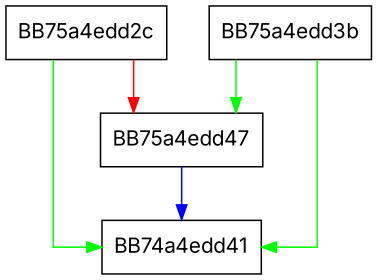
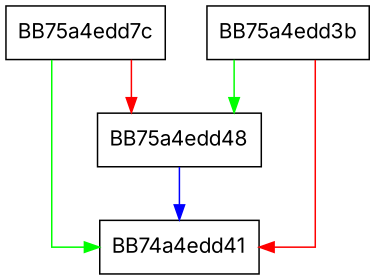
node "BB75a4edd2c": label "BB75a4edd2c" -> "BB75a4edd7c"
node "BB75a4edd47": label "BB75a4edd47" -> "BB75a4edd48"
edge "BB75a4edd3b" -> "BB74a4edd41": color green -> red
